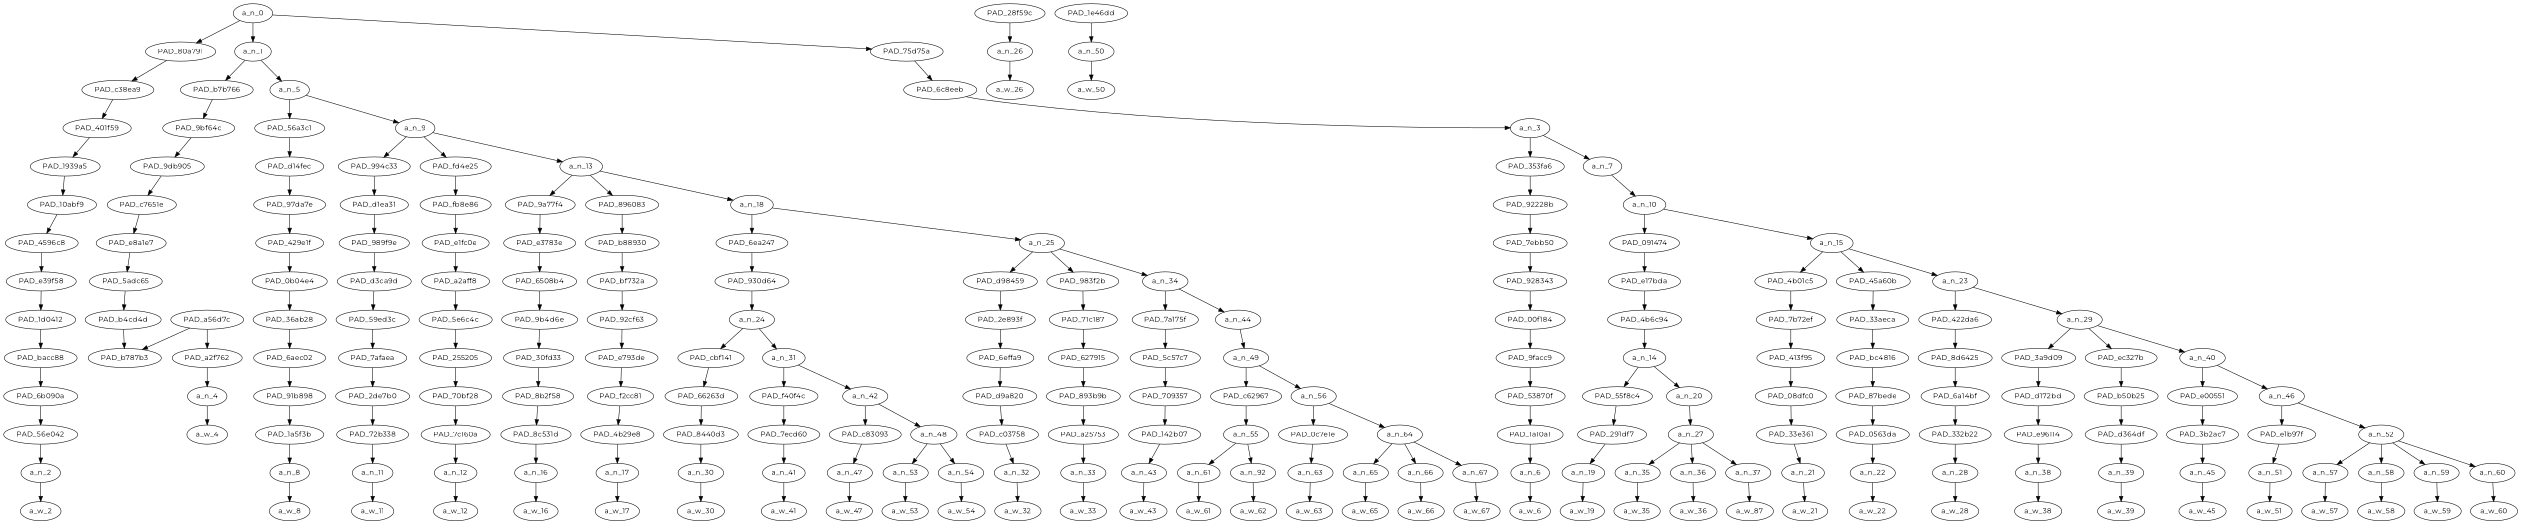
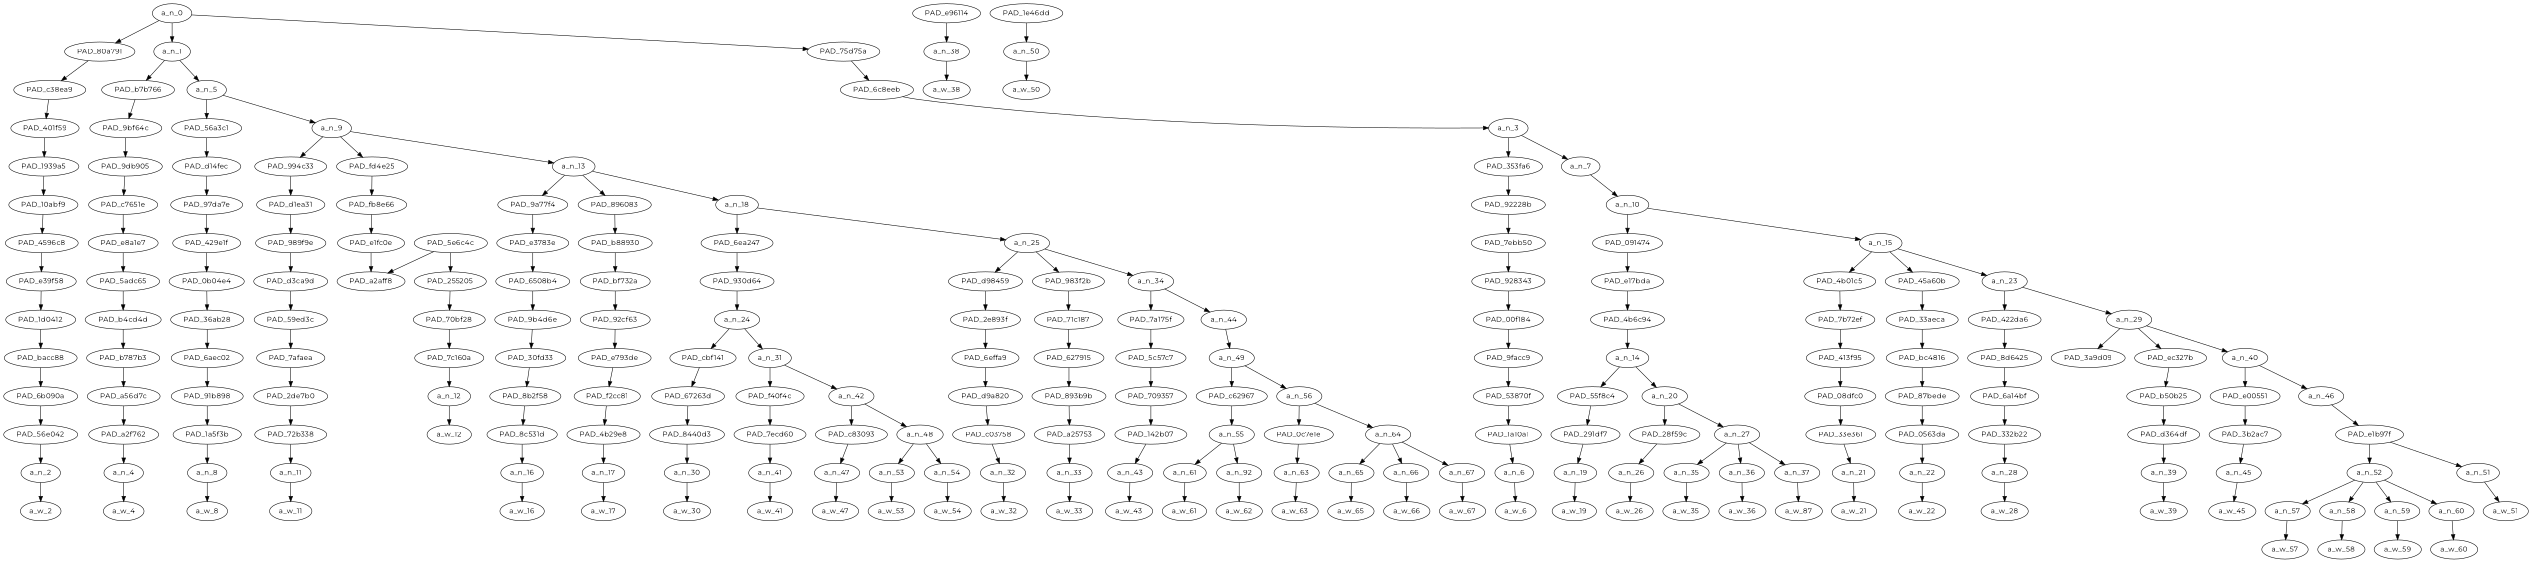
node "PAD_fb8e86": label "PAD_fb8e86" -> "PAD_fb8e66"
edge "PAD_a2aff8" -> "PAD_5e6c4c": reversed
edge "PAD_a56d7c" -> "PAD_b787b3": reversed
node "PAD_66263d": label "PAD_66263d" -> "PAD_67263d"
node "PAD_d172bd": removed
edge "a_n_20" -> "PAD_28f59c": added
edge "a_n_46" -> "a_n_52": now "PAD_e1b97f" -> "a_n_52"
